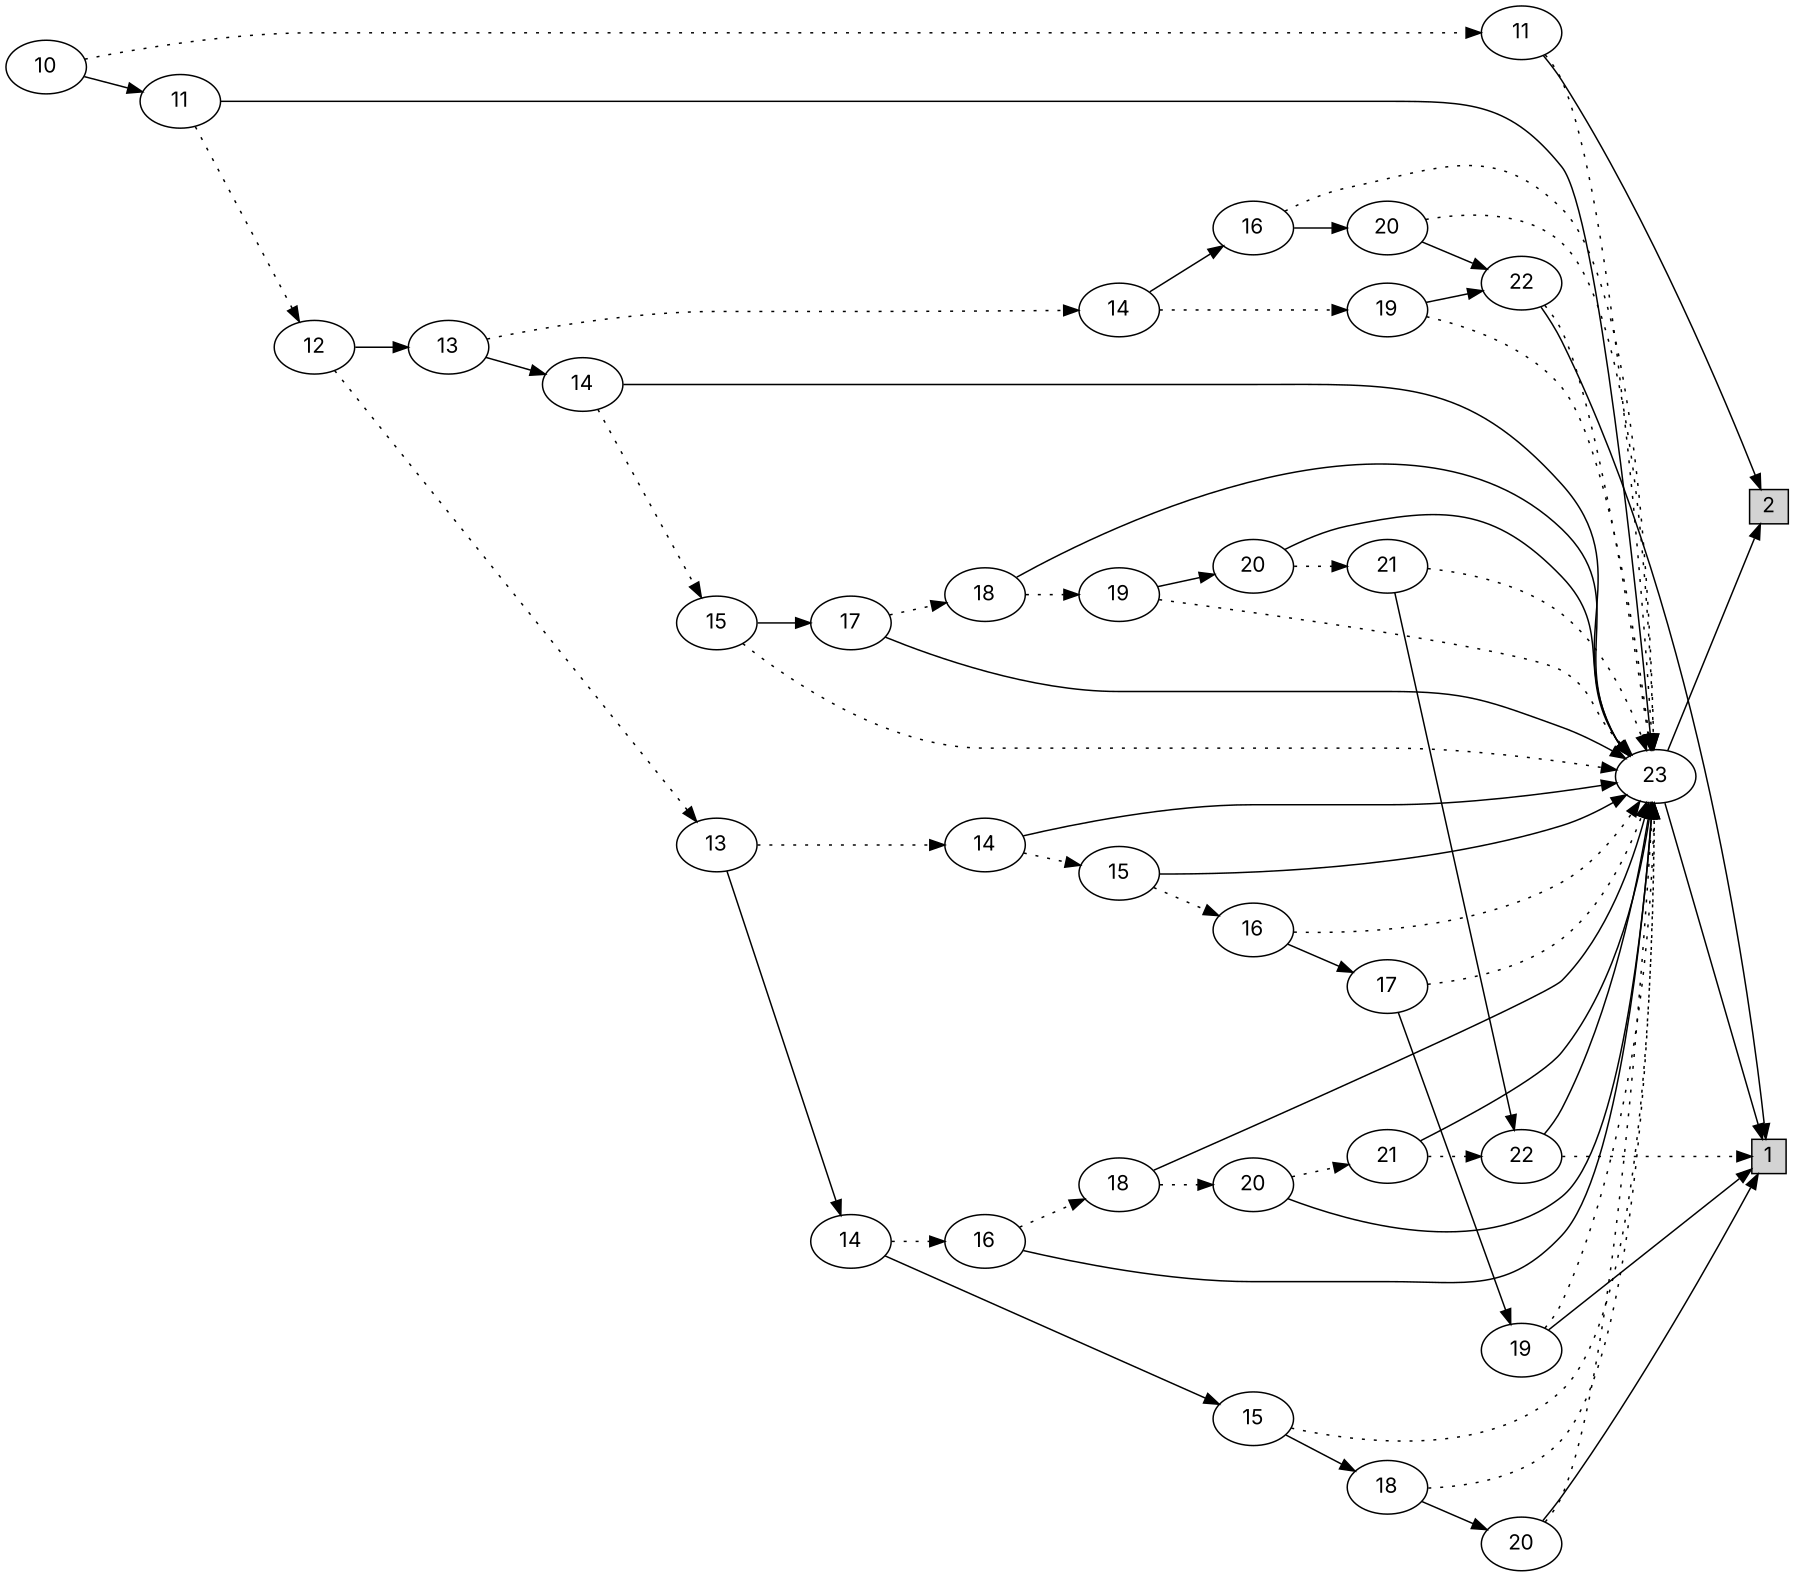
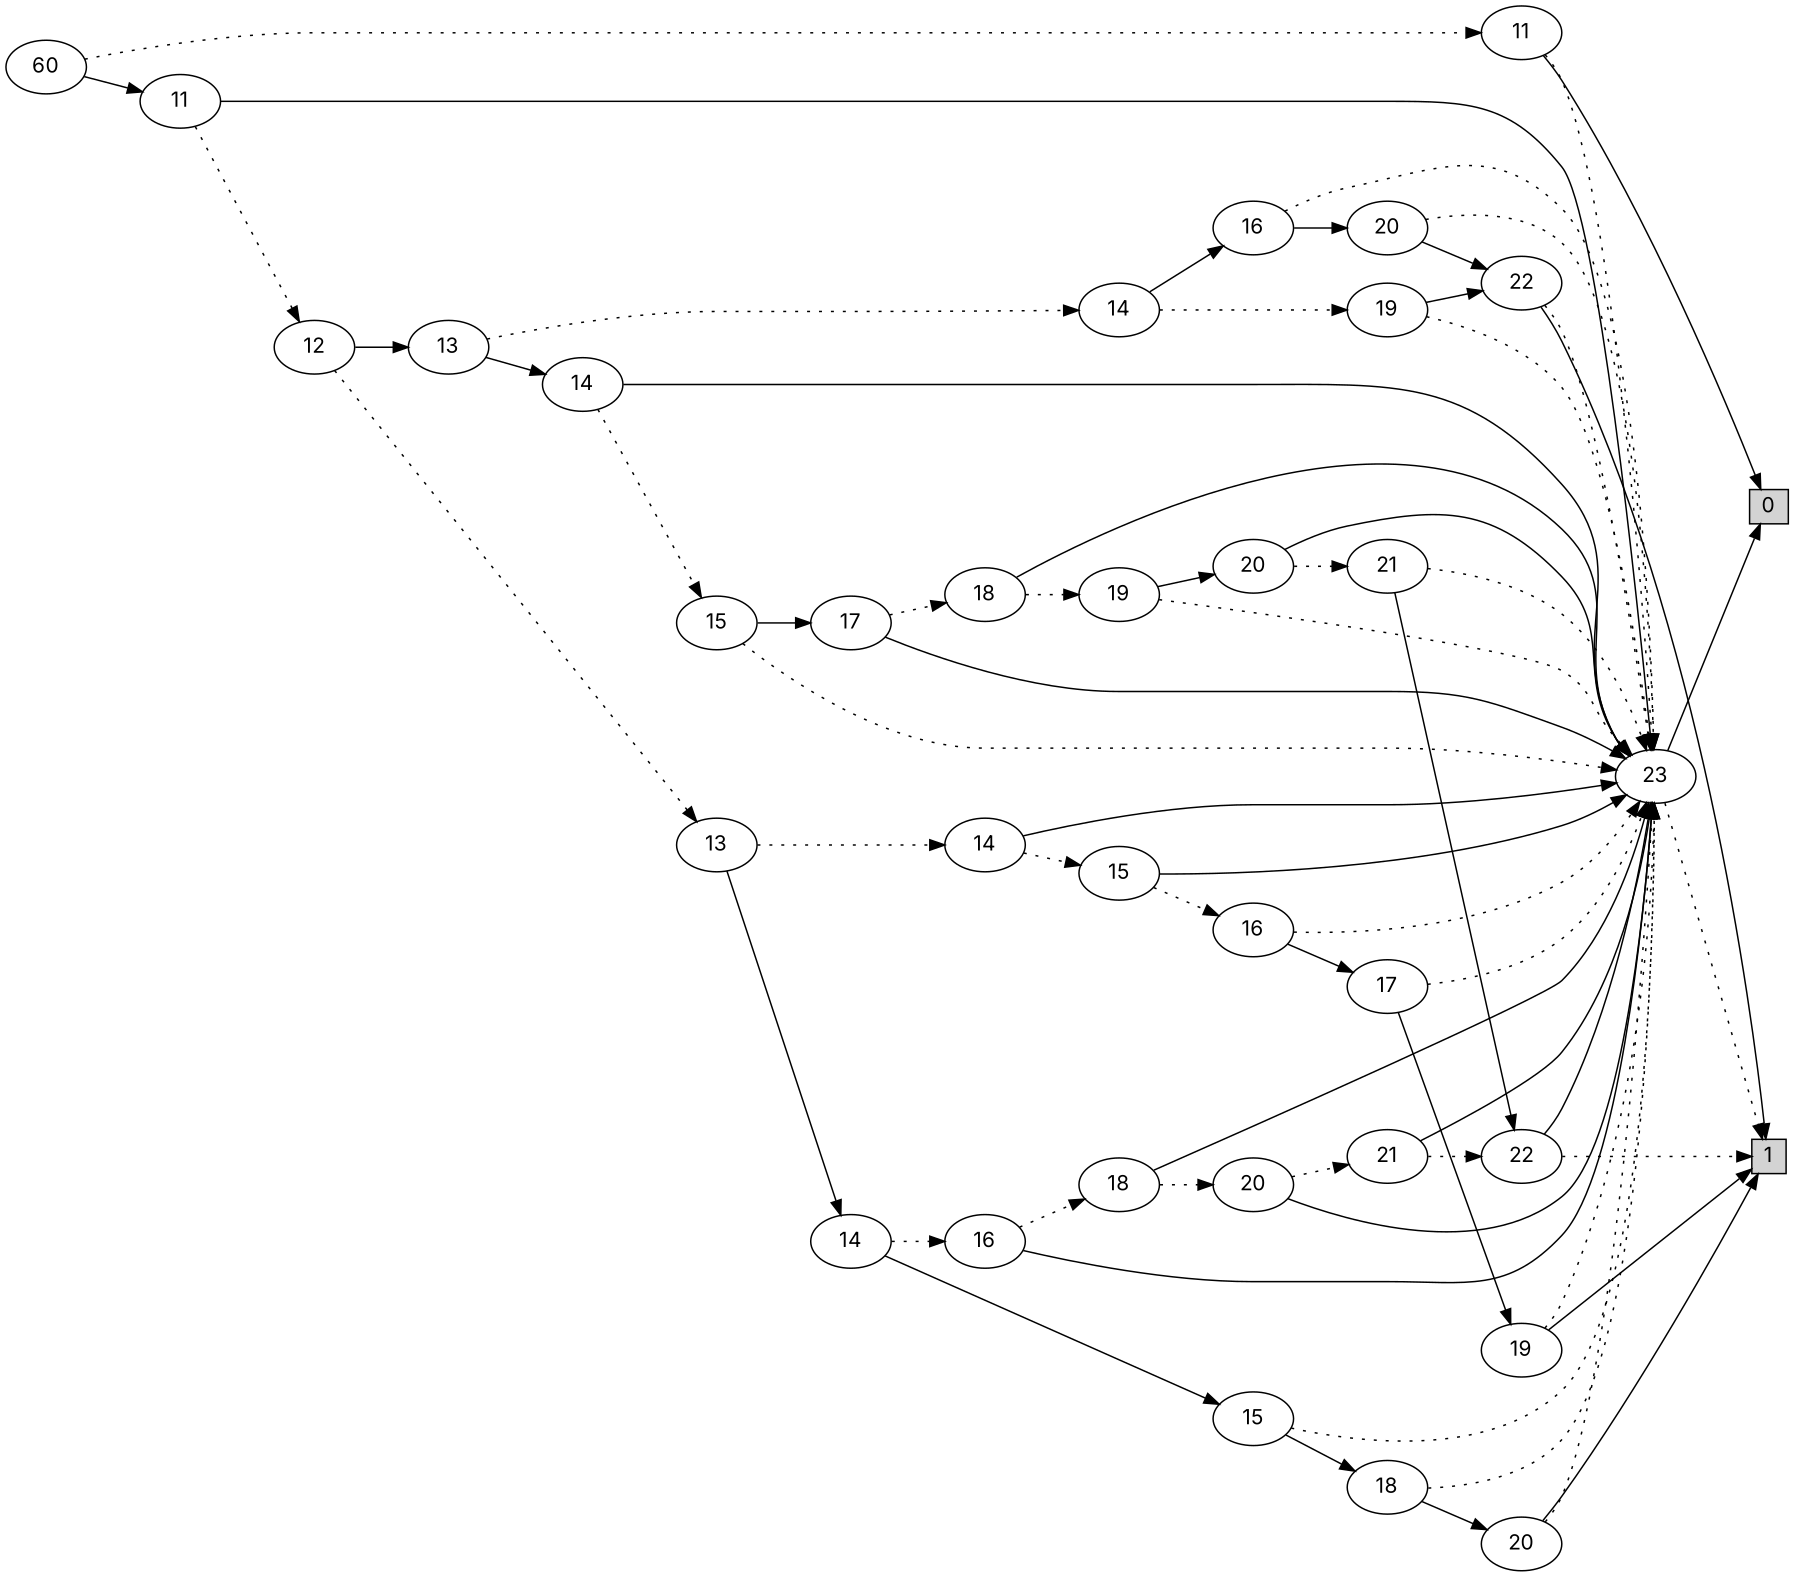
node "10": label "10" -> "60"
node "2": label "2" -> "0"
edge "23" -> "1": style filled -> dotted
